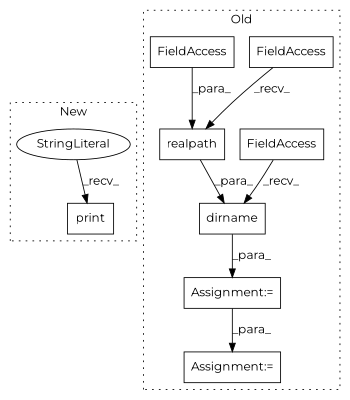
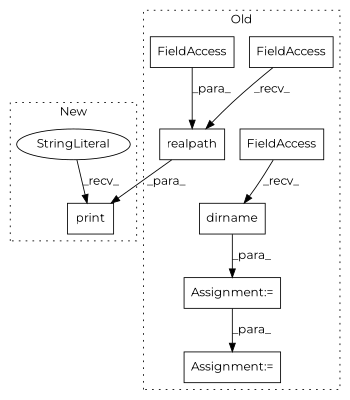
edge "realpath" -> "dirname": now "realpath" -> "print"
